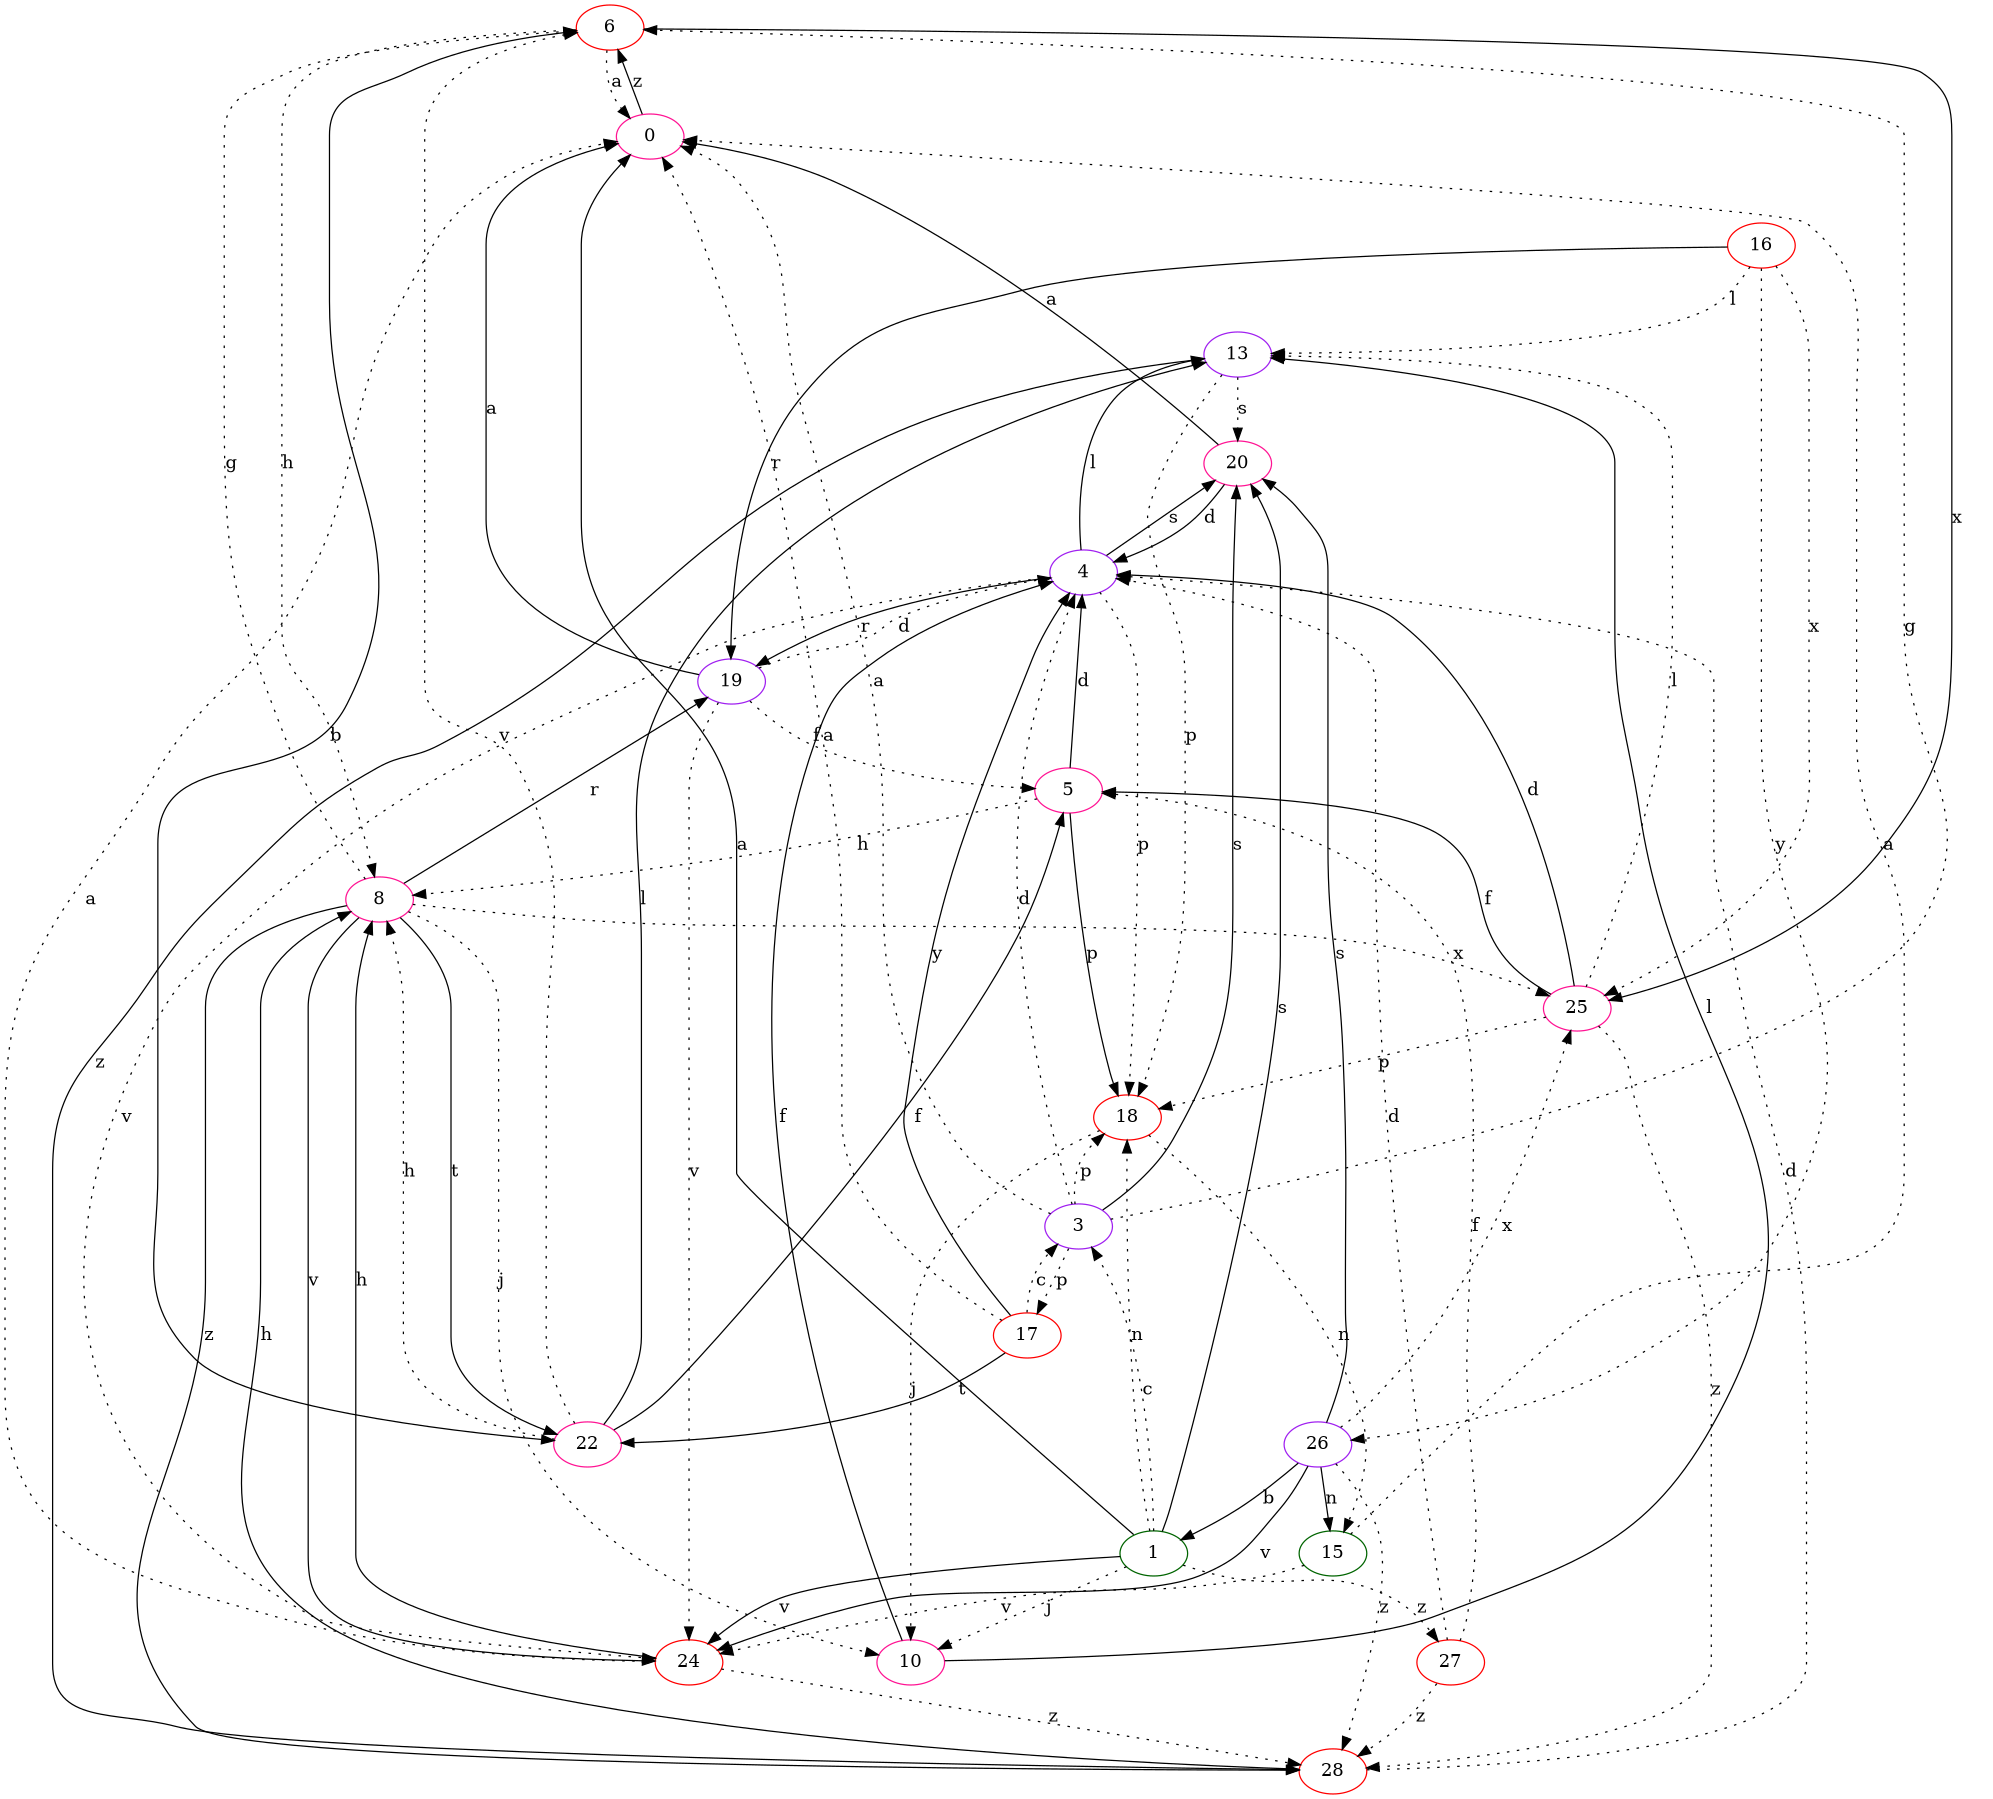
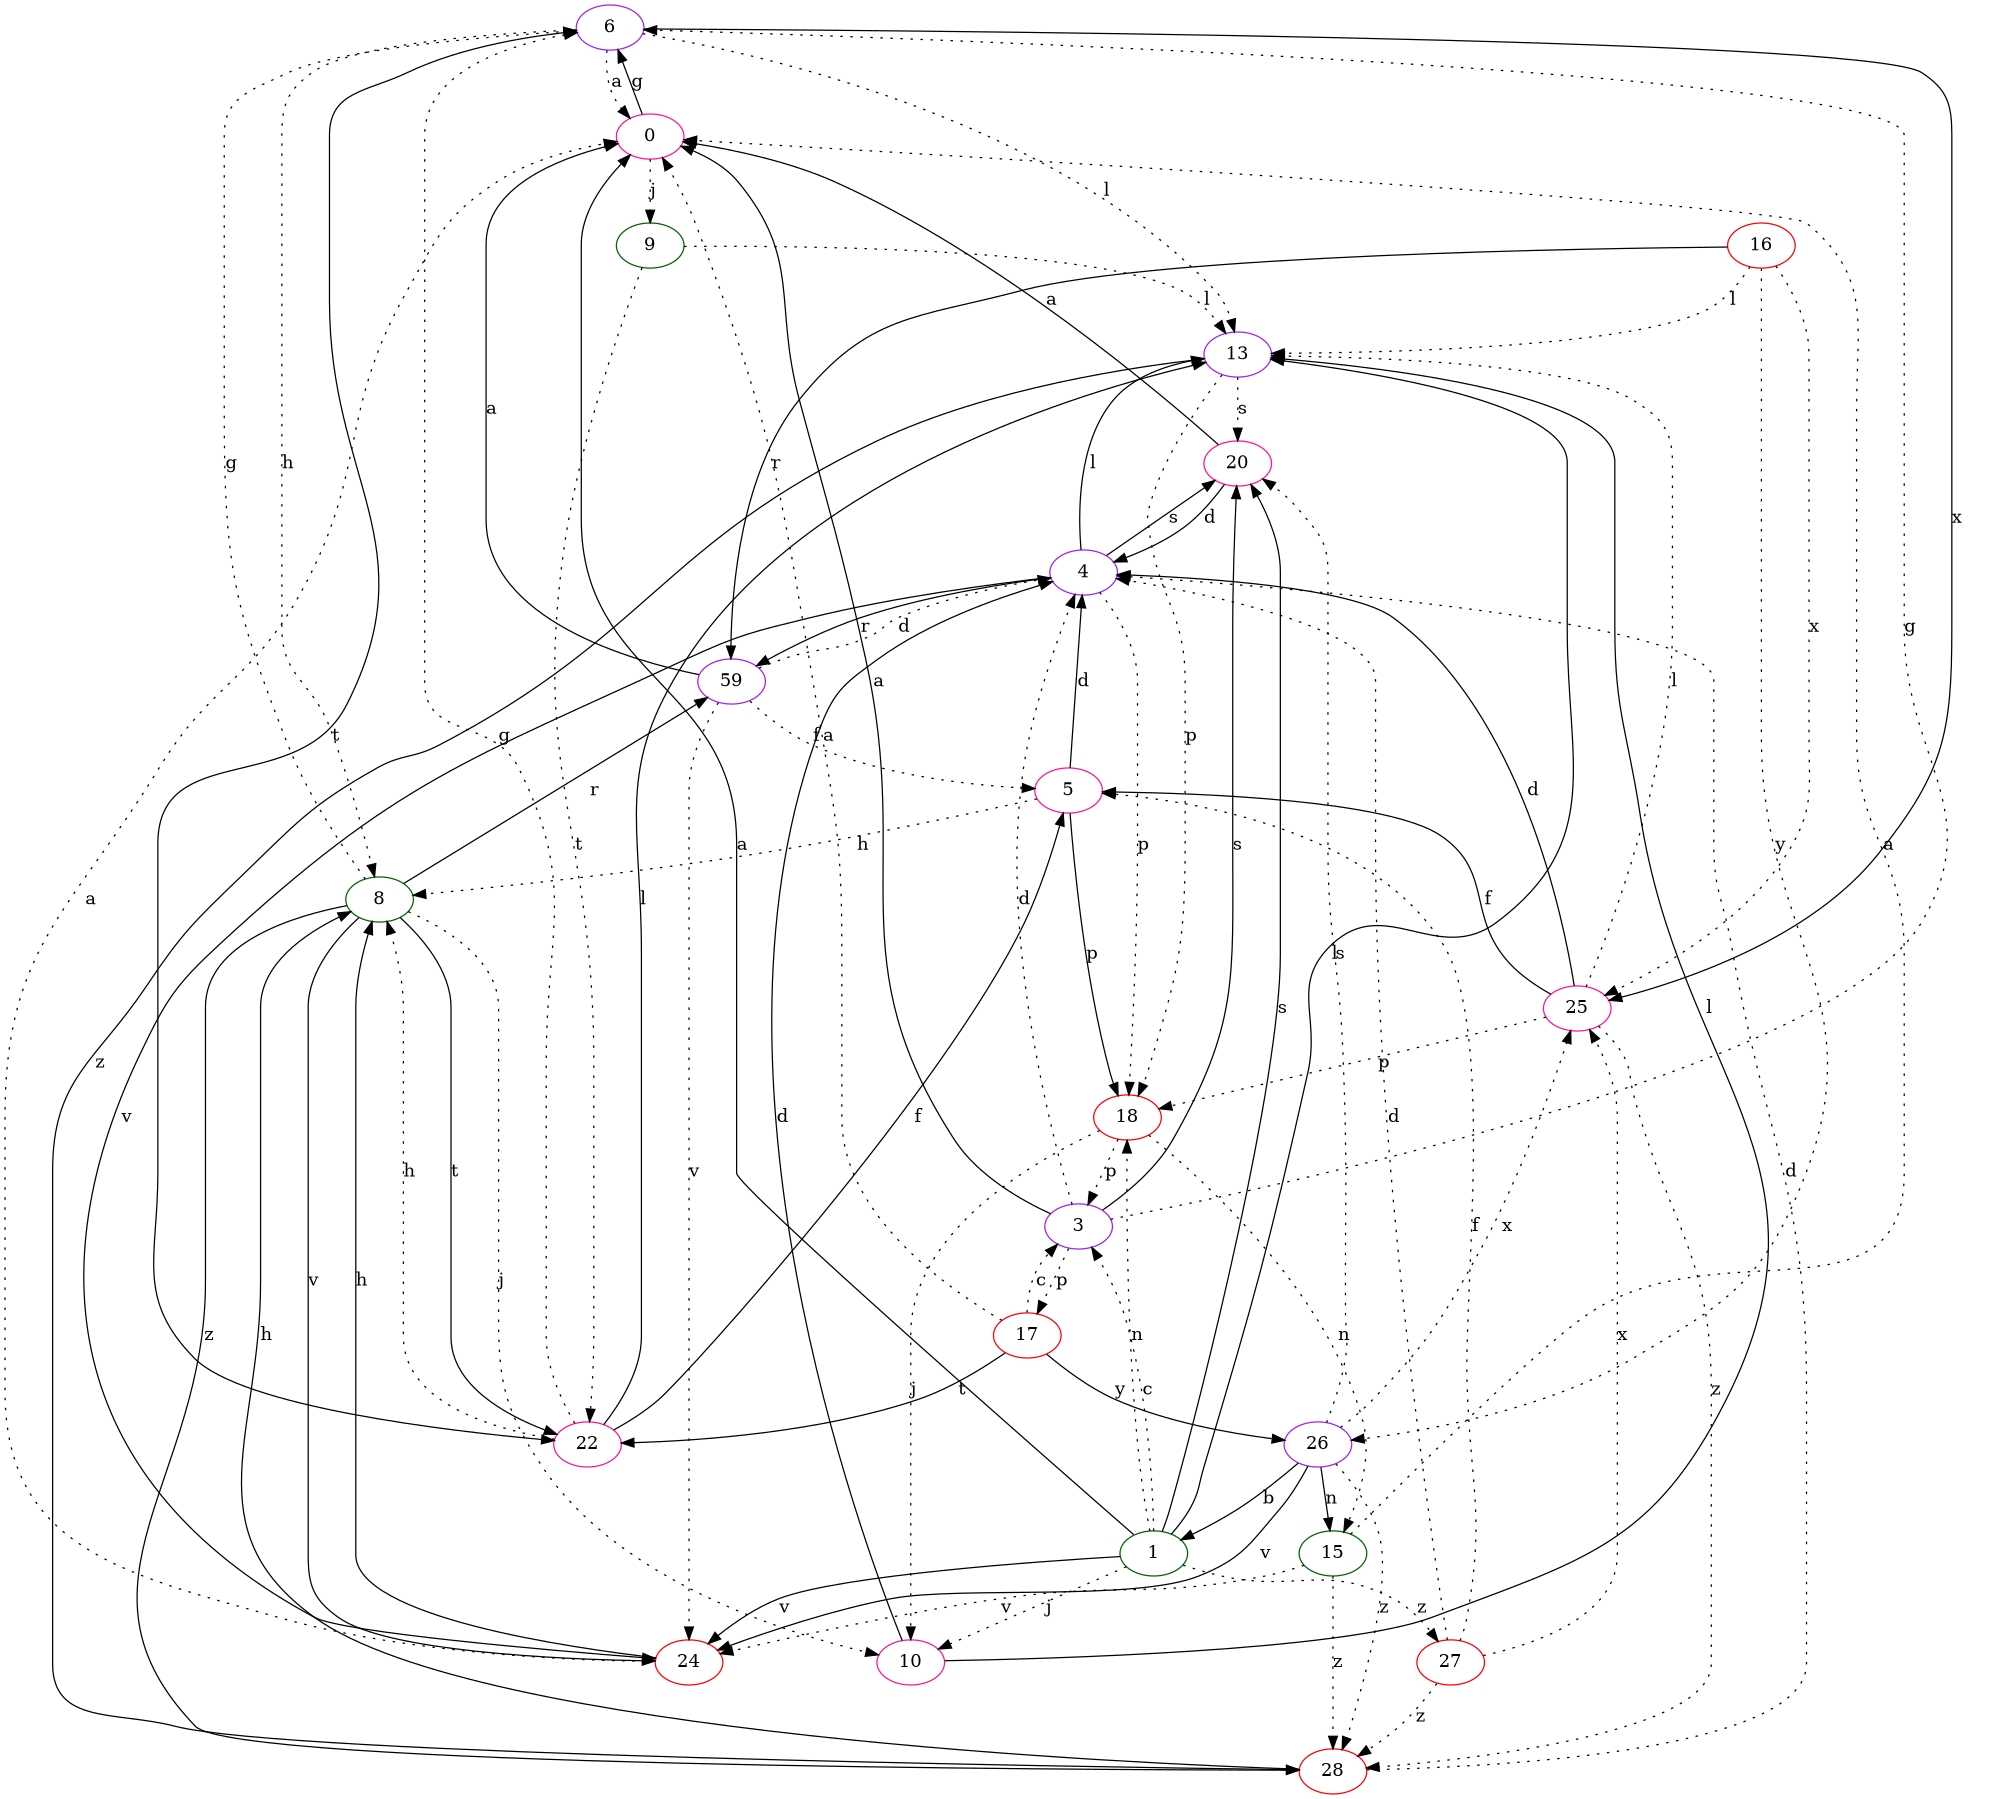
node "6": color red -> purple
edge "0" -> "6": label "z" -> "g"
edge "6" -> "13": added, label "l"
node "9": added
node "19": label "19" -> "59"
edge "3" -> "0": style dotted -> solid
edge "6" -> "22": label "b" -> "t"
edge "22" -> "6": label "v" -> "g"
node "8": color deeppink -> darkgreen
edge "1" -> "13": added, label "l"
edge "8" -> "25": now "27" -> "25"
edge "17" -> "4": now "17" -> "26"
edge "26" -> "20": style solid -> dotted
edge "4" -> "24": style dotted -> solid
edge "10" -> "4": label "f" -> "d"
edge "3" -> "18": reversed
edge "24" -> "28": now "15" -> "28"
